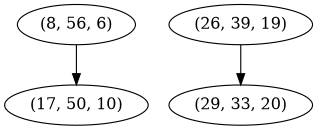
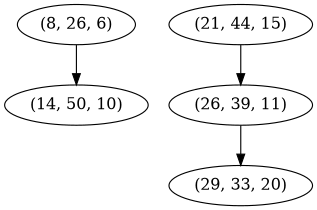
node "(8, 56, 6)": label "(8, 56, 6)" -> "(8, 26, 6)"
node "(21, 44, 15)": added
node "(26, 39, 19)": label "(26, 39, 19)" -> "(26, 39, 11)"
node "(17, 50, 10)": label "(17, 50, 10)" -> "(14, 50, 10)"
